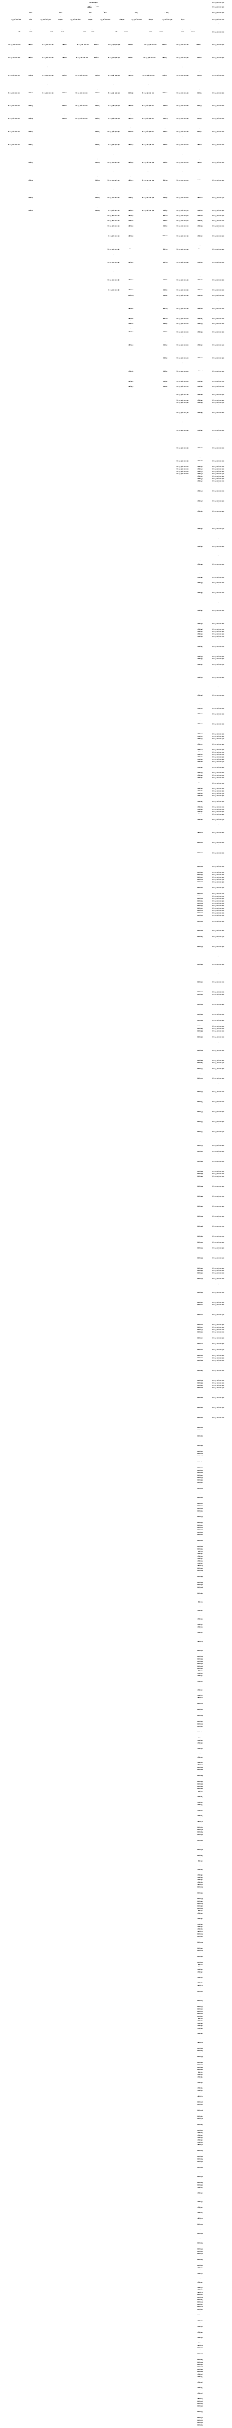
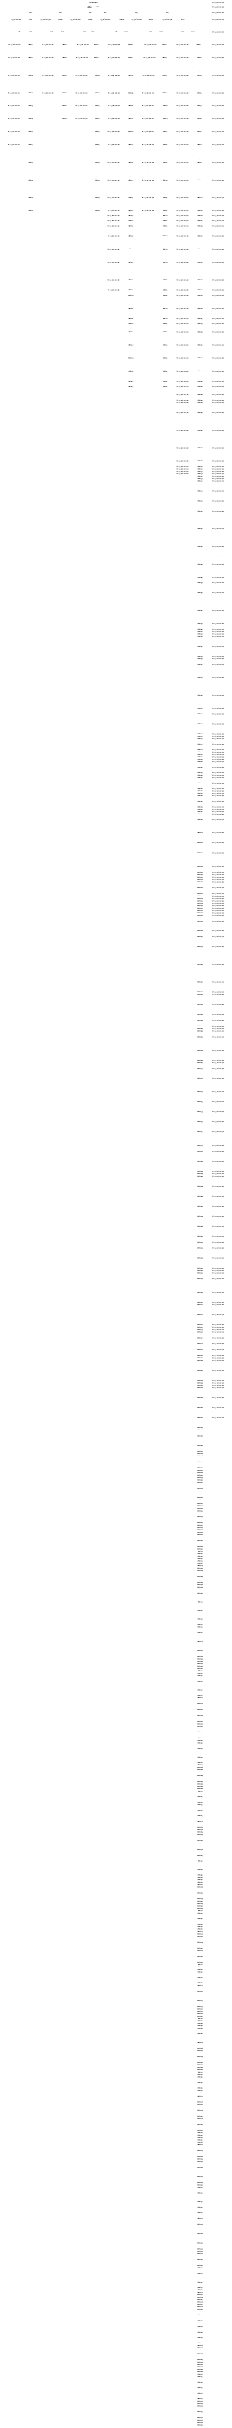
node "LineSegment: [14, 12]": added
